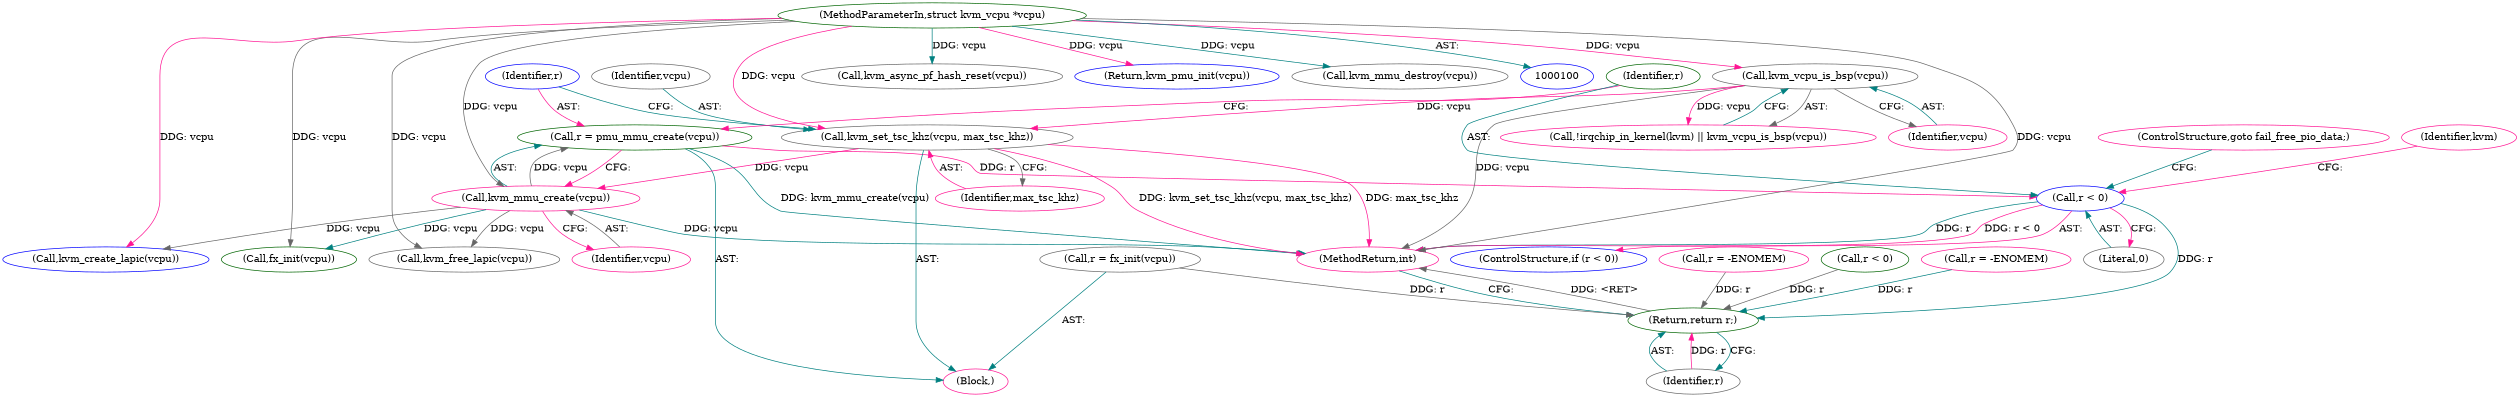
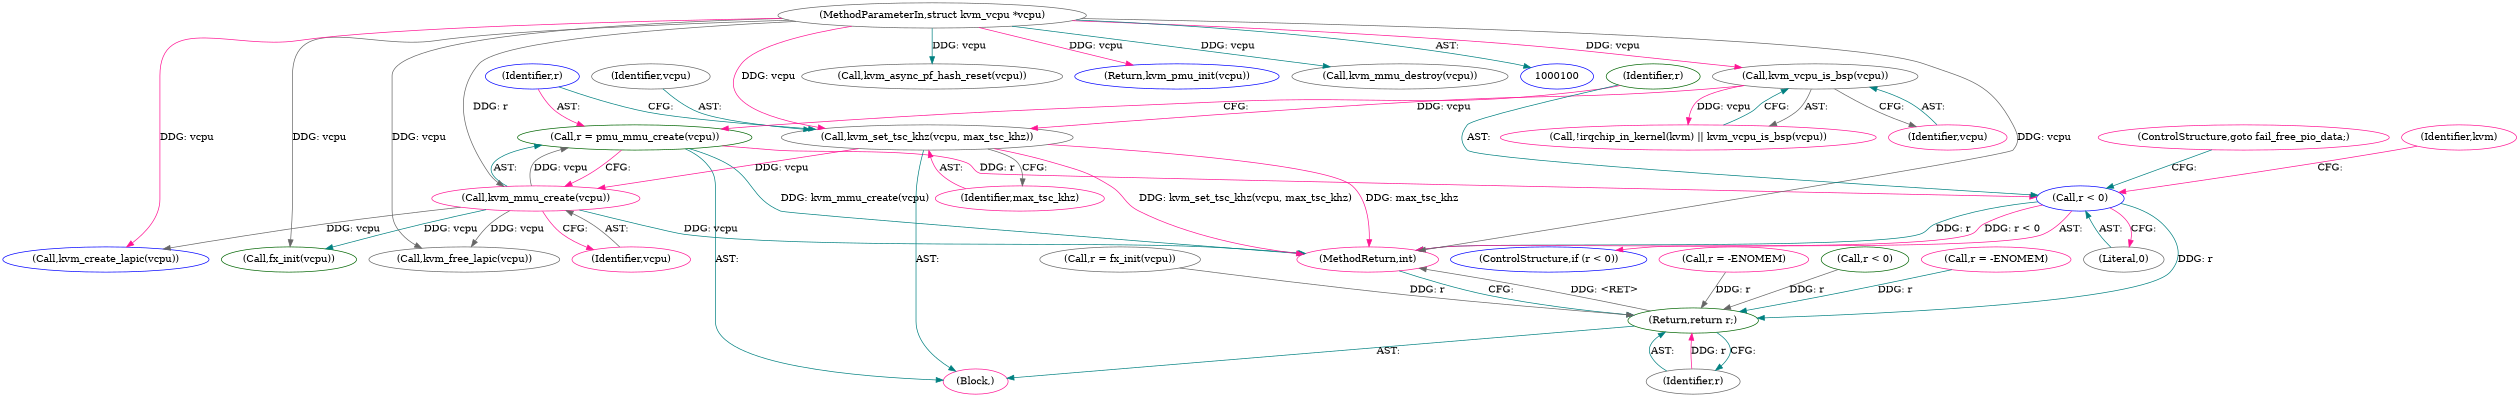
node "(MethodParameterIn,struct kvm_vcpu *vcpu)": color darkgreen -> gray40
edge "(MethodParameterIn,struct kvm_vcpu *vcpu)" -> "(Call,kvm_mmu_create(vcpu))": label "DDG: vcpu" -> "DDG: r"
edge "(Call,kvm_vcpu_is_bsp(vcpu))" -> "(MethodReturn,int)": removed, label "DDG: vcpu"
edge "(Call,r = fx_init(vcpu))" -> "(Block,)": now "(Return,return r;)" -> "(Block,)"
